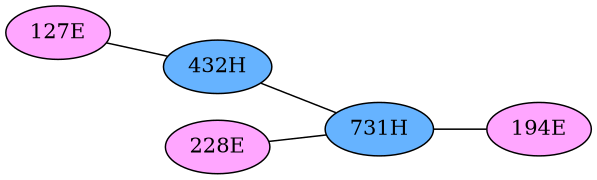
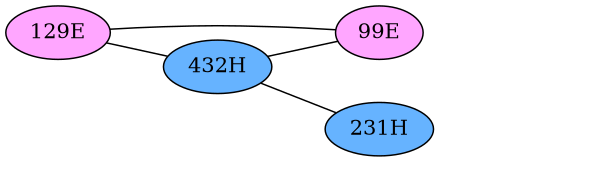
node "127E": label "127E" -> "129E"
node "99E": added
node "731H": label "731H" -> "231H"
node "194E": removed
node "228E": removed
